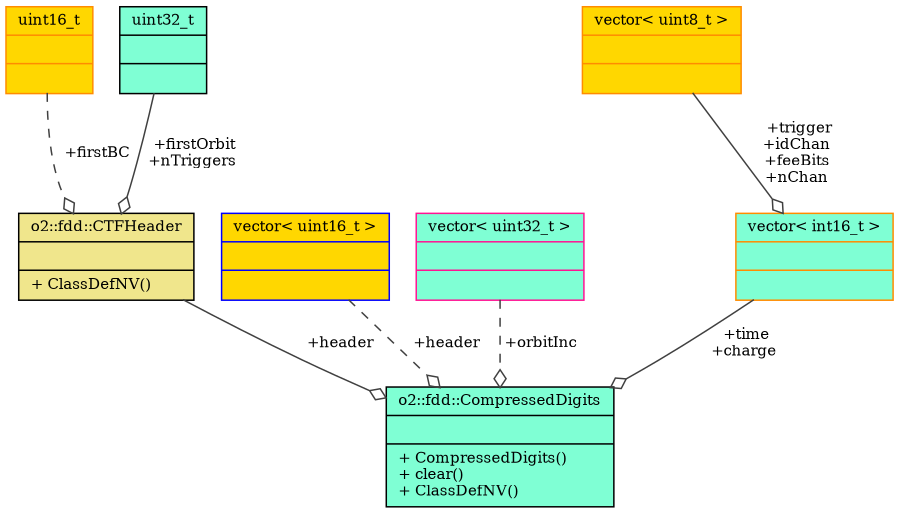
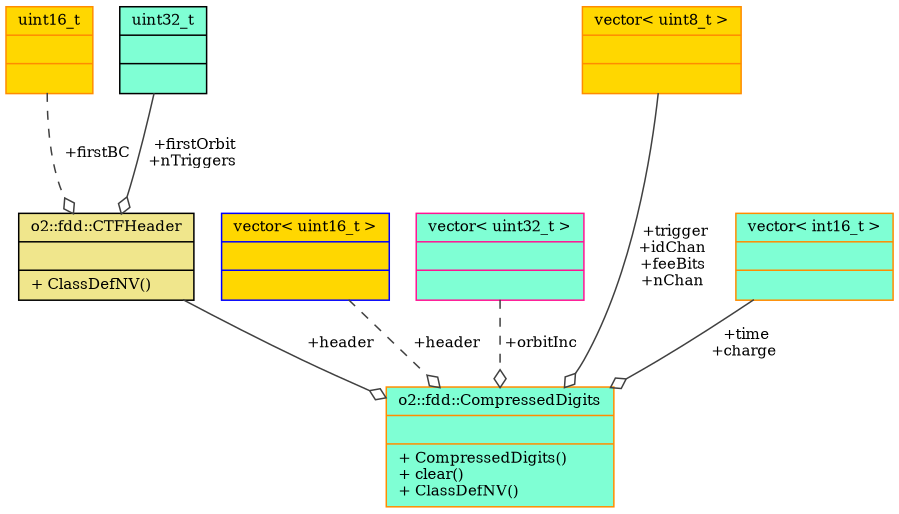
edge "vector< uint8_t >" -> "vector< int16_t >": now "vector< uint8_t >" -> "o2::fdd::CompressedDigits"
node "o2::fdd::CompressedDigits": color black -> darkorange
